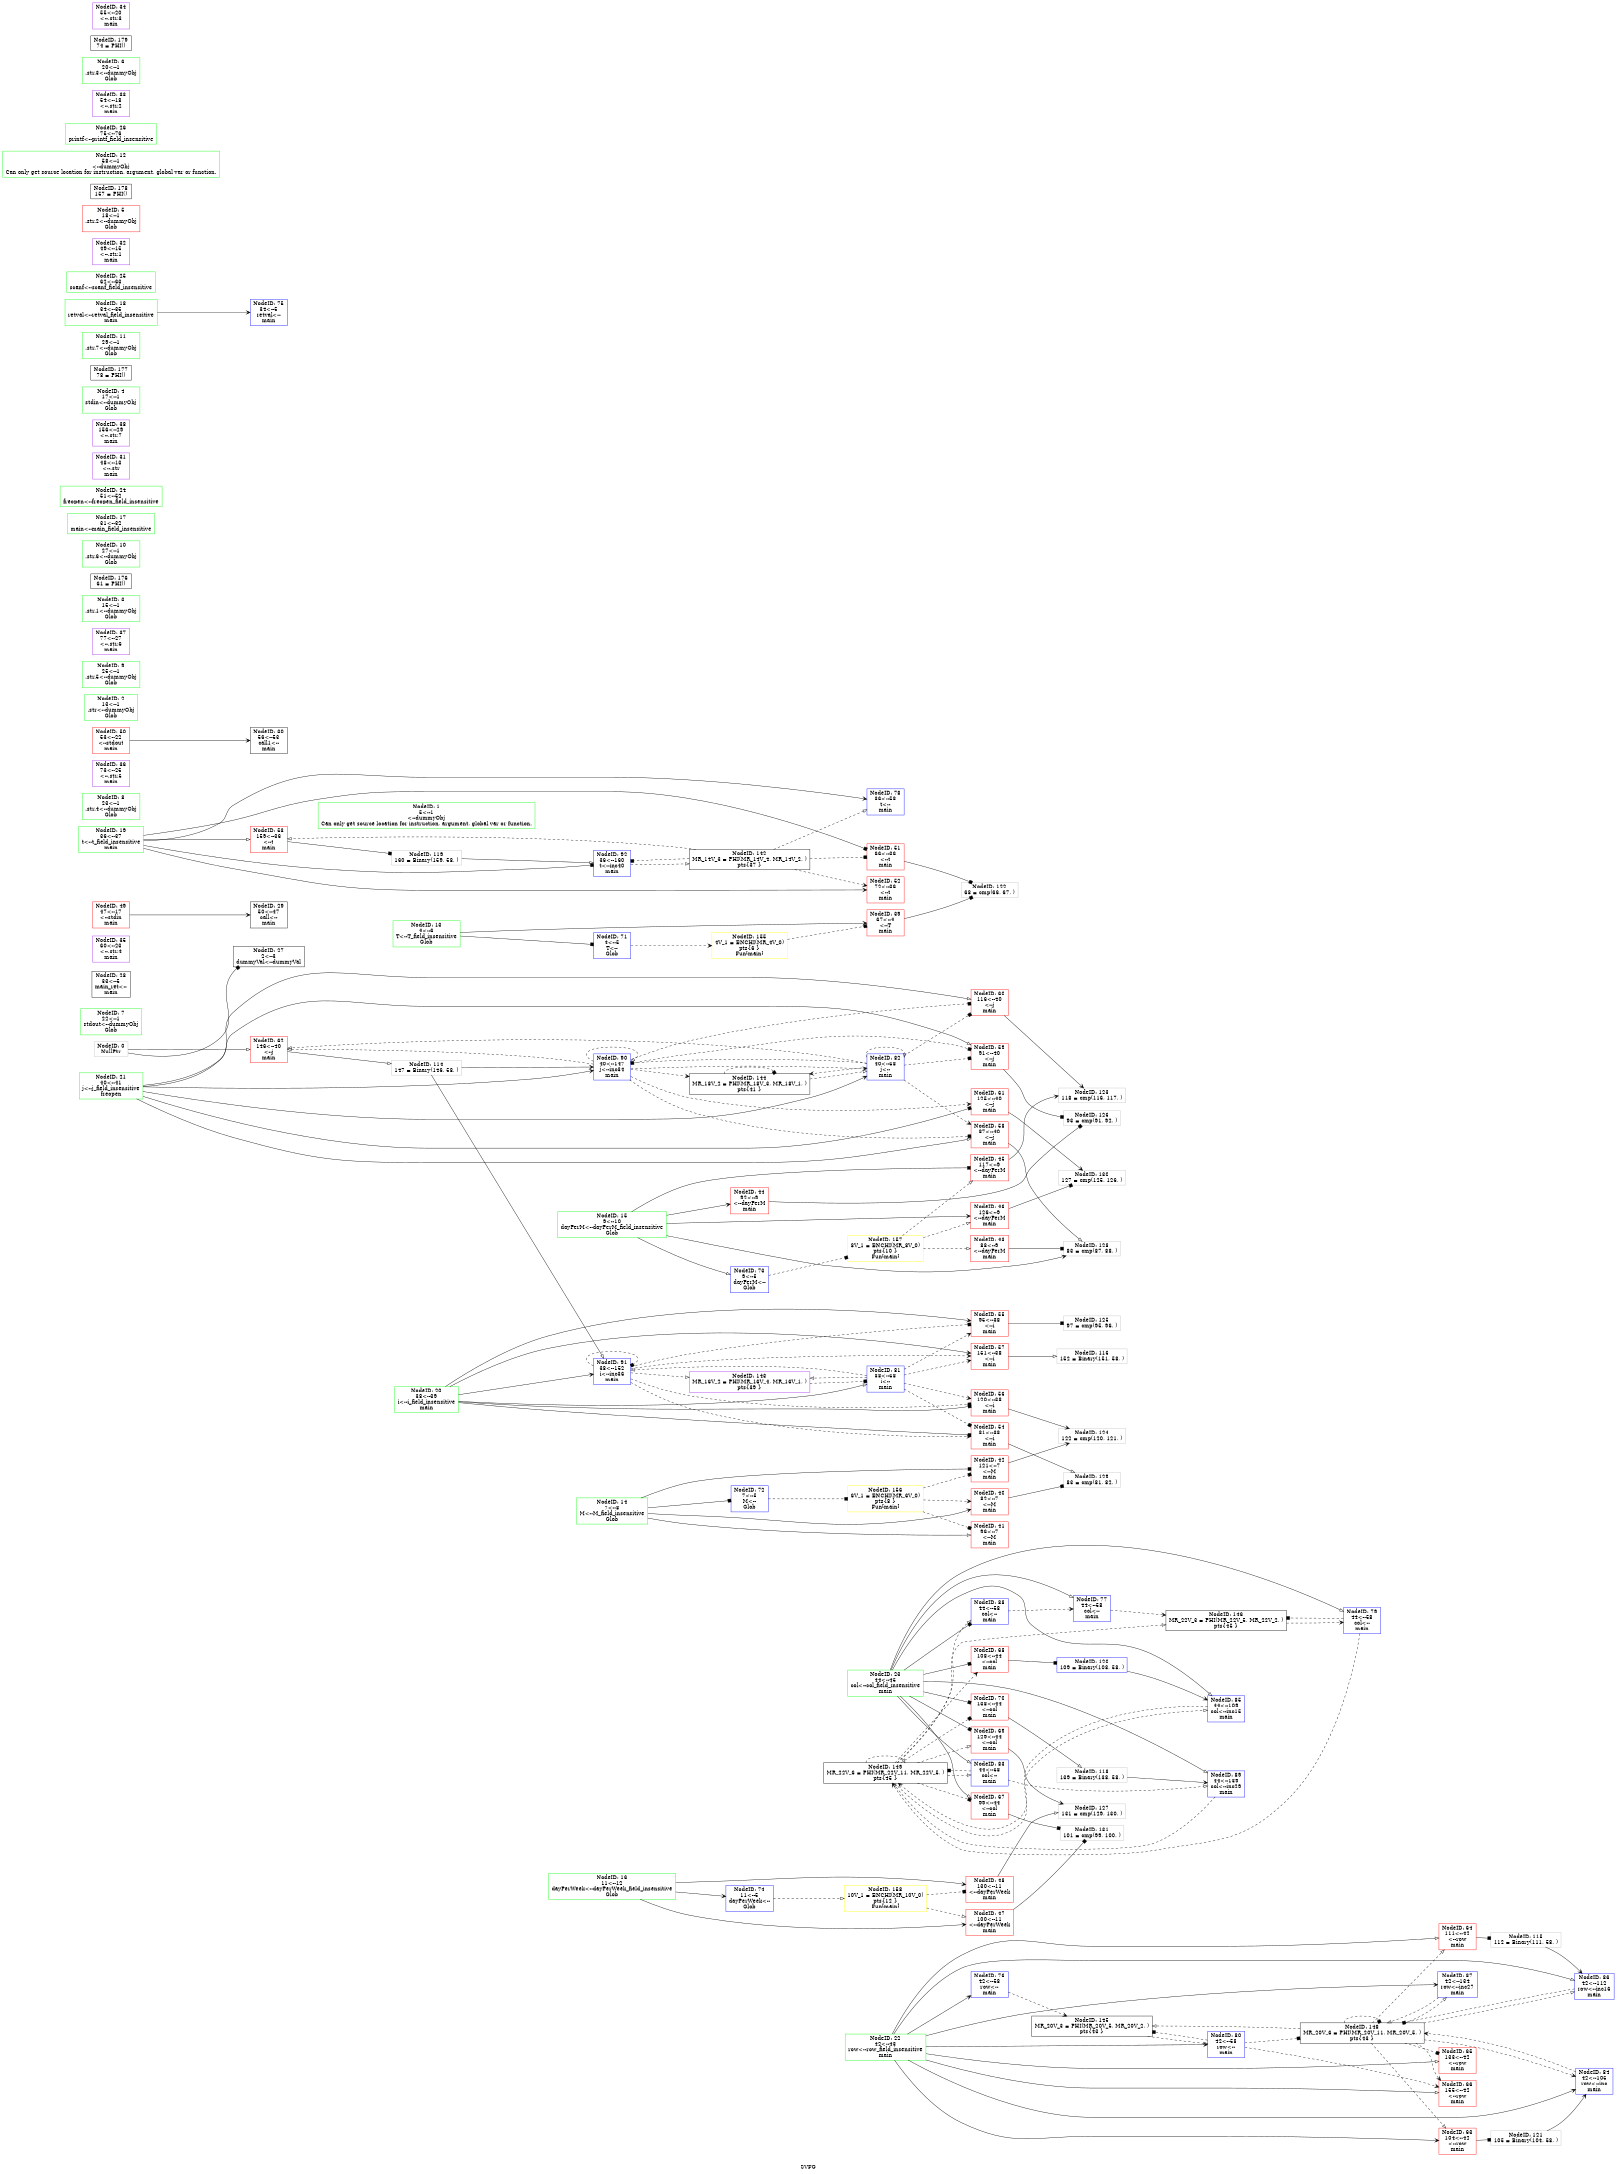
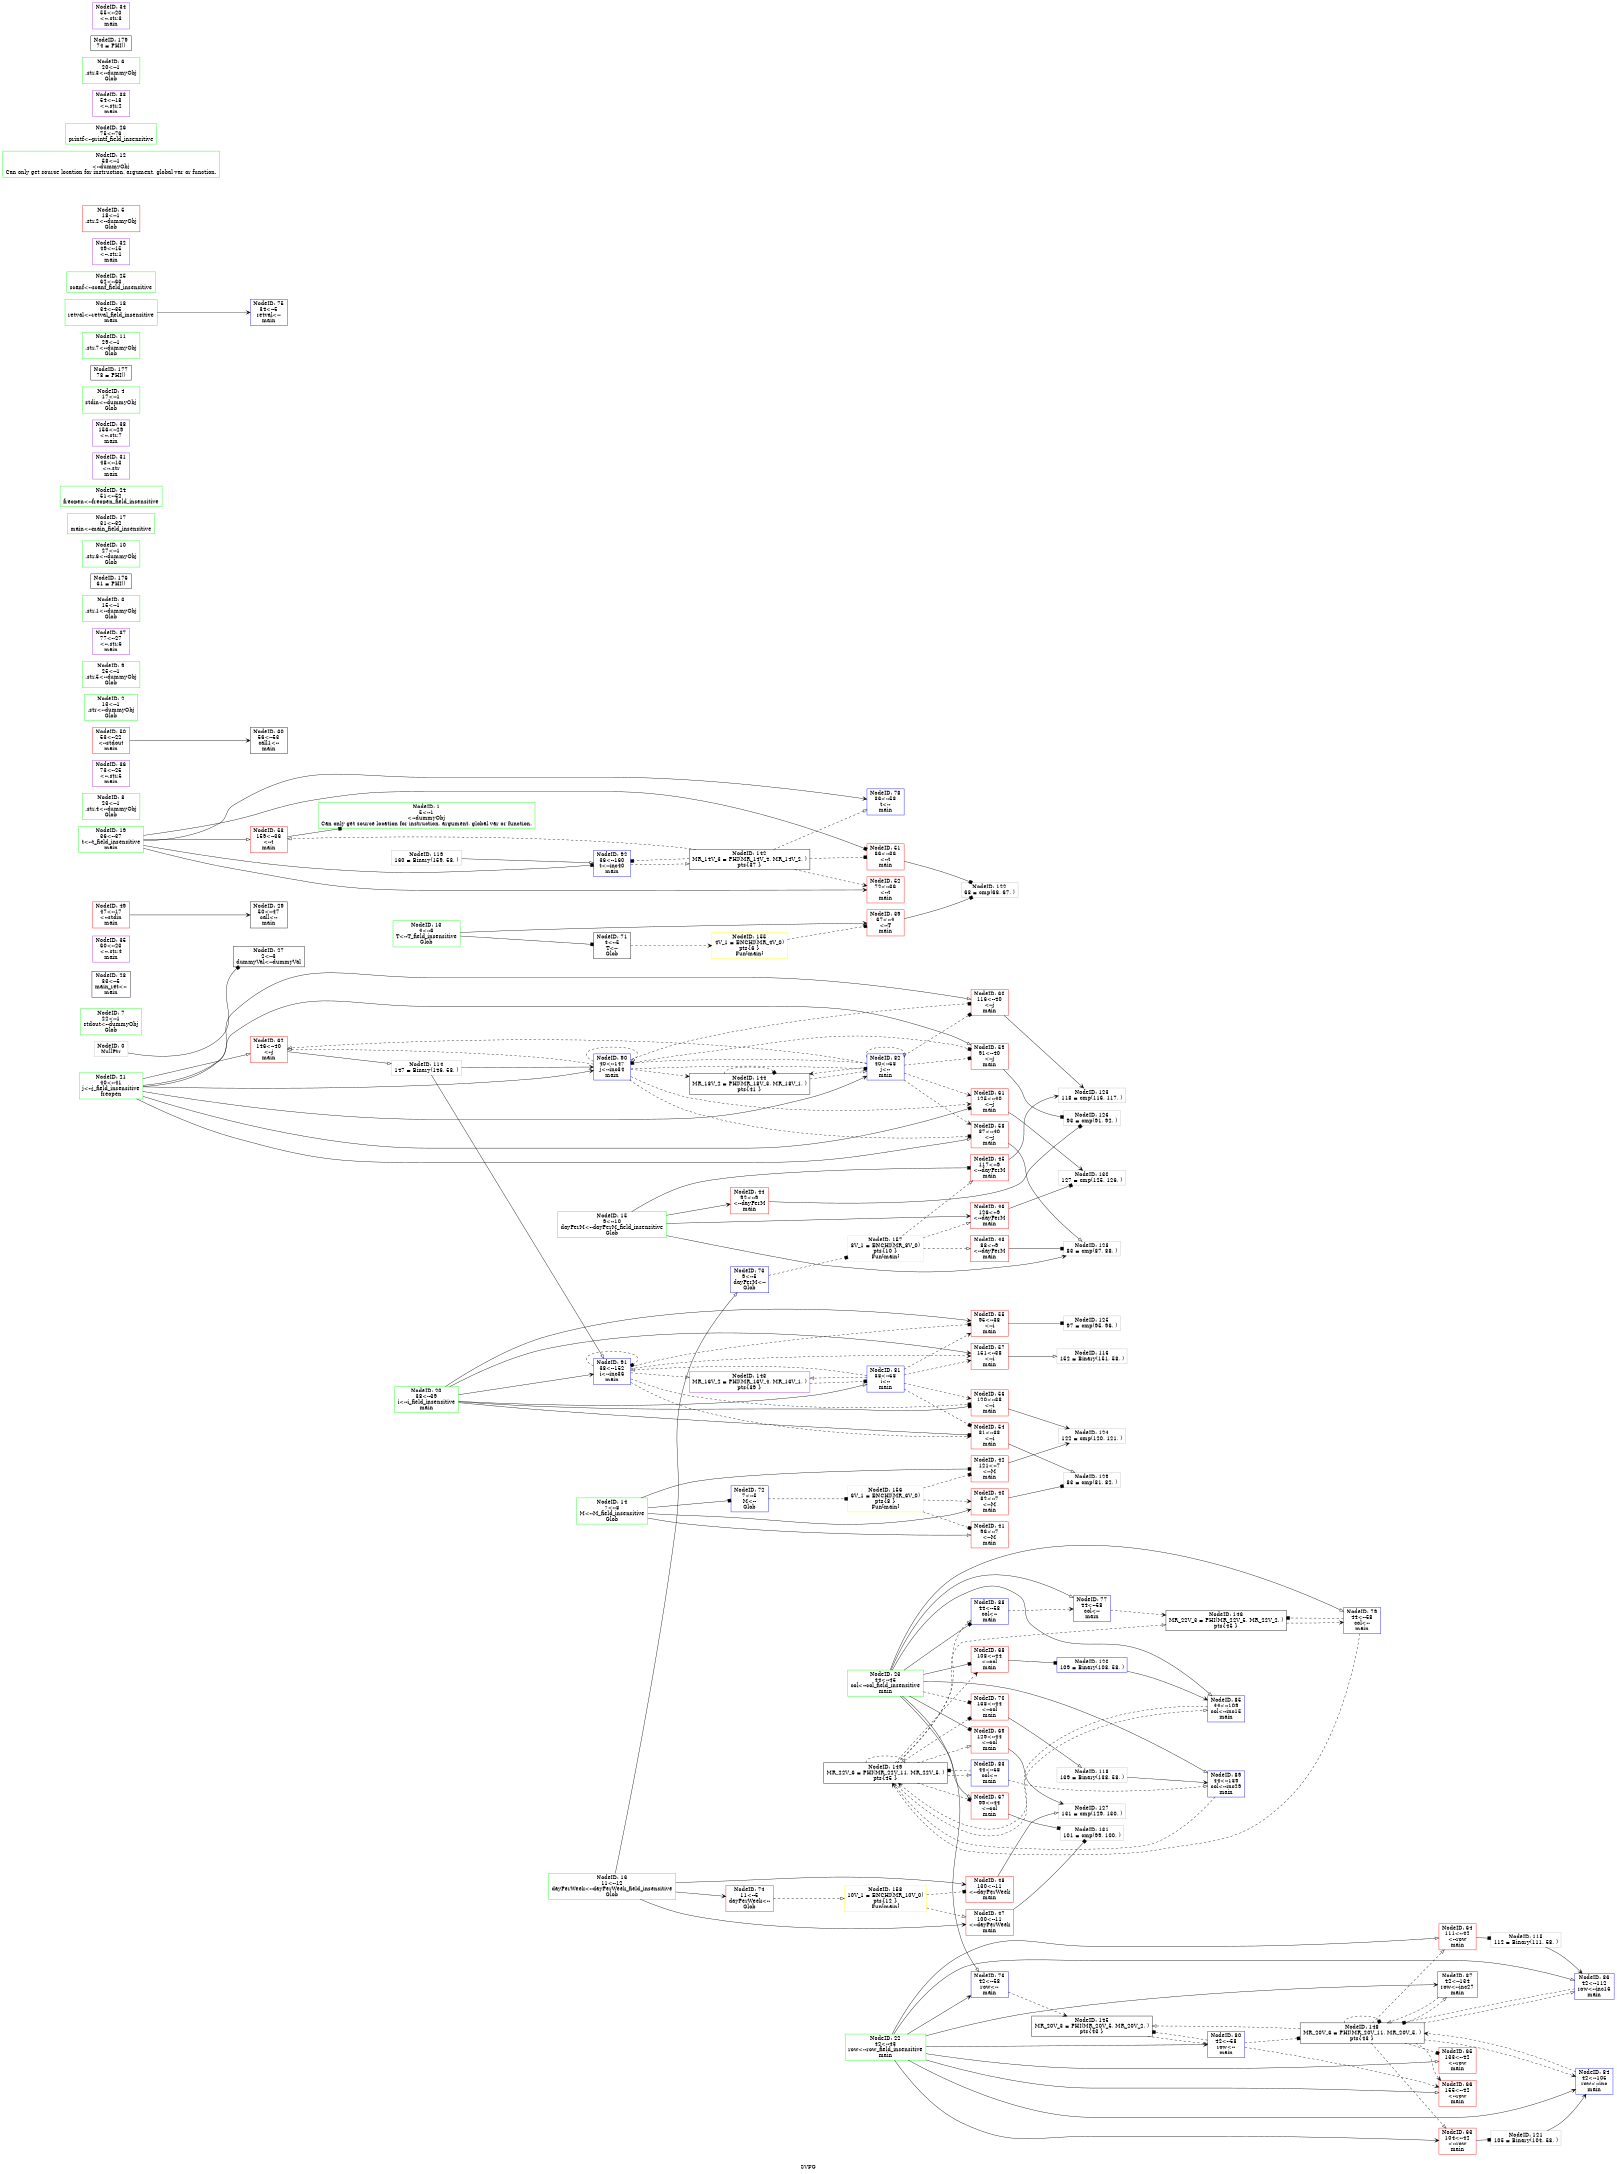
node "NodeID: 178": removed
edge "NodeID: 53" -> "NodeID: 119": now "NodeID: 53" -> "NodeID: 1"
node "NodeID: 71": color blue -> black
edge "NodeID: 0" -> "NodeID: 62": now "NodeID: 21" -> "NodeID: 62"
edge "NodeID: 90" -> "NodeID: 82": arrowhead vee -> box
edge "NodeID: 82" -> "NodeID: 61": added
edge "NodeID: 15" -> "NodeID: 73": now "NodeID: 16" -> "NodeID: 73"
edge "NodeID: 23" -> "NodeID: 70": style solid -> dashed
edge "NodeID: 23" -> "NodeID: 83": now "NodeID: 23" -> "NodeID: 76"
node "NodeID: 74": color blue -> red
